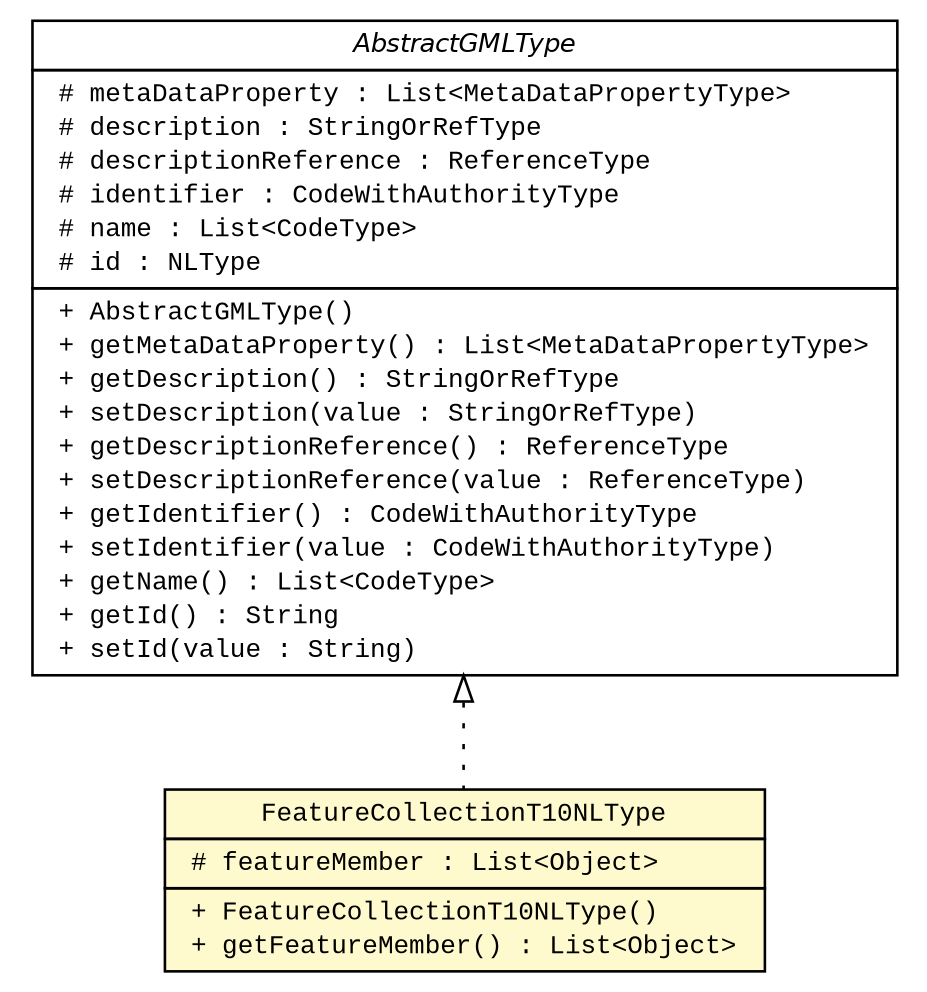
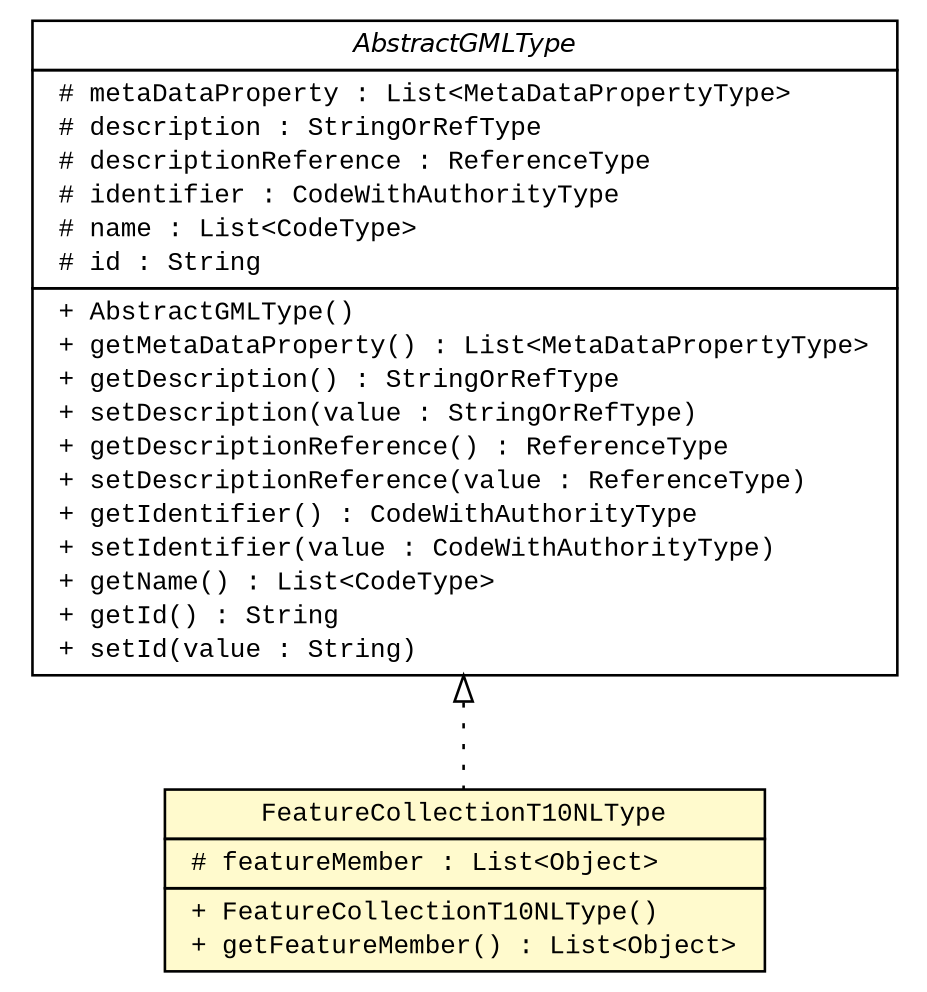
node "AbstractGMLType": text "# id : NLType" -> "# id : String"
